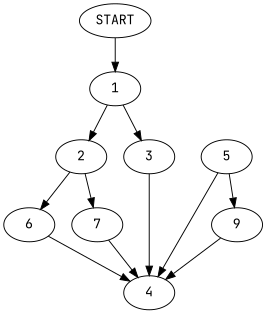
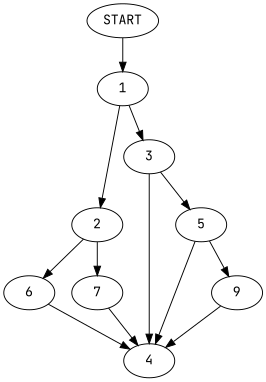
edge "3" -> "5": added
